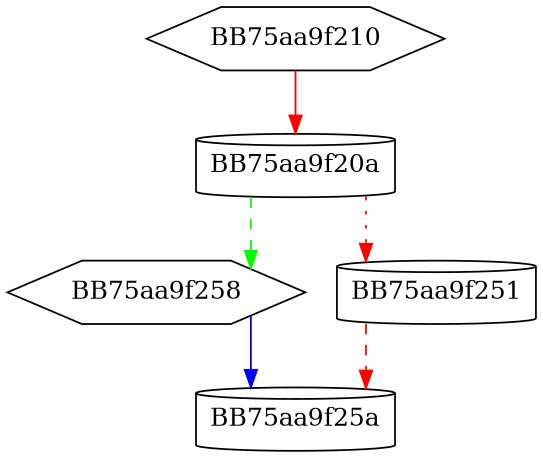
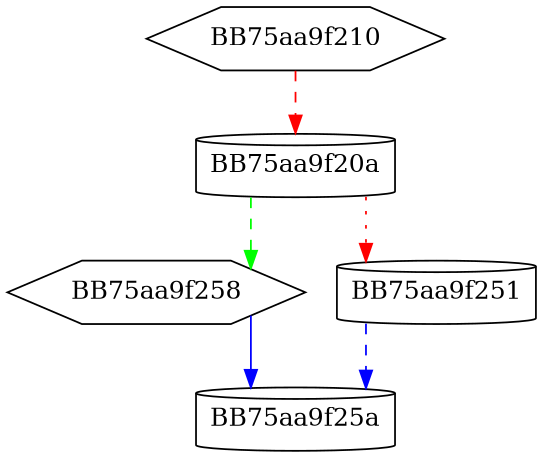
edge "BB75aa9f210" -> "BB75aa9f20a": style solid -> dashed
edge "BB75aa9f251" -> "BB75aa9f25a": color red -> blue
